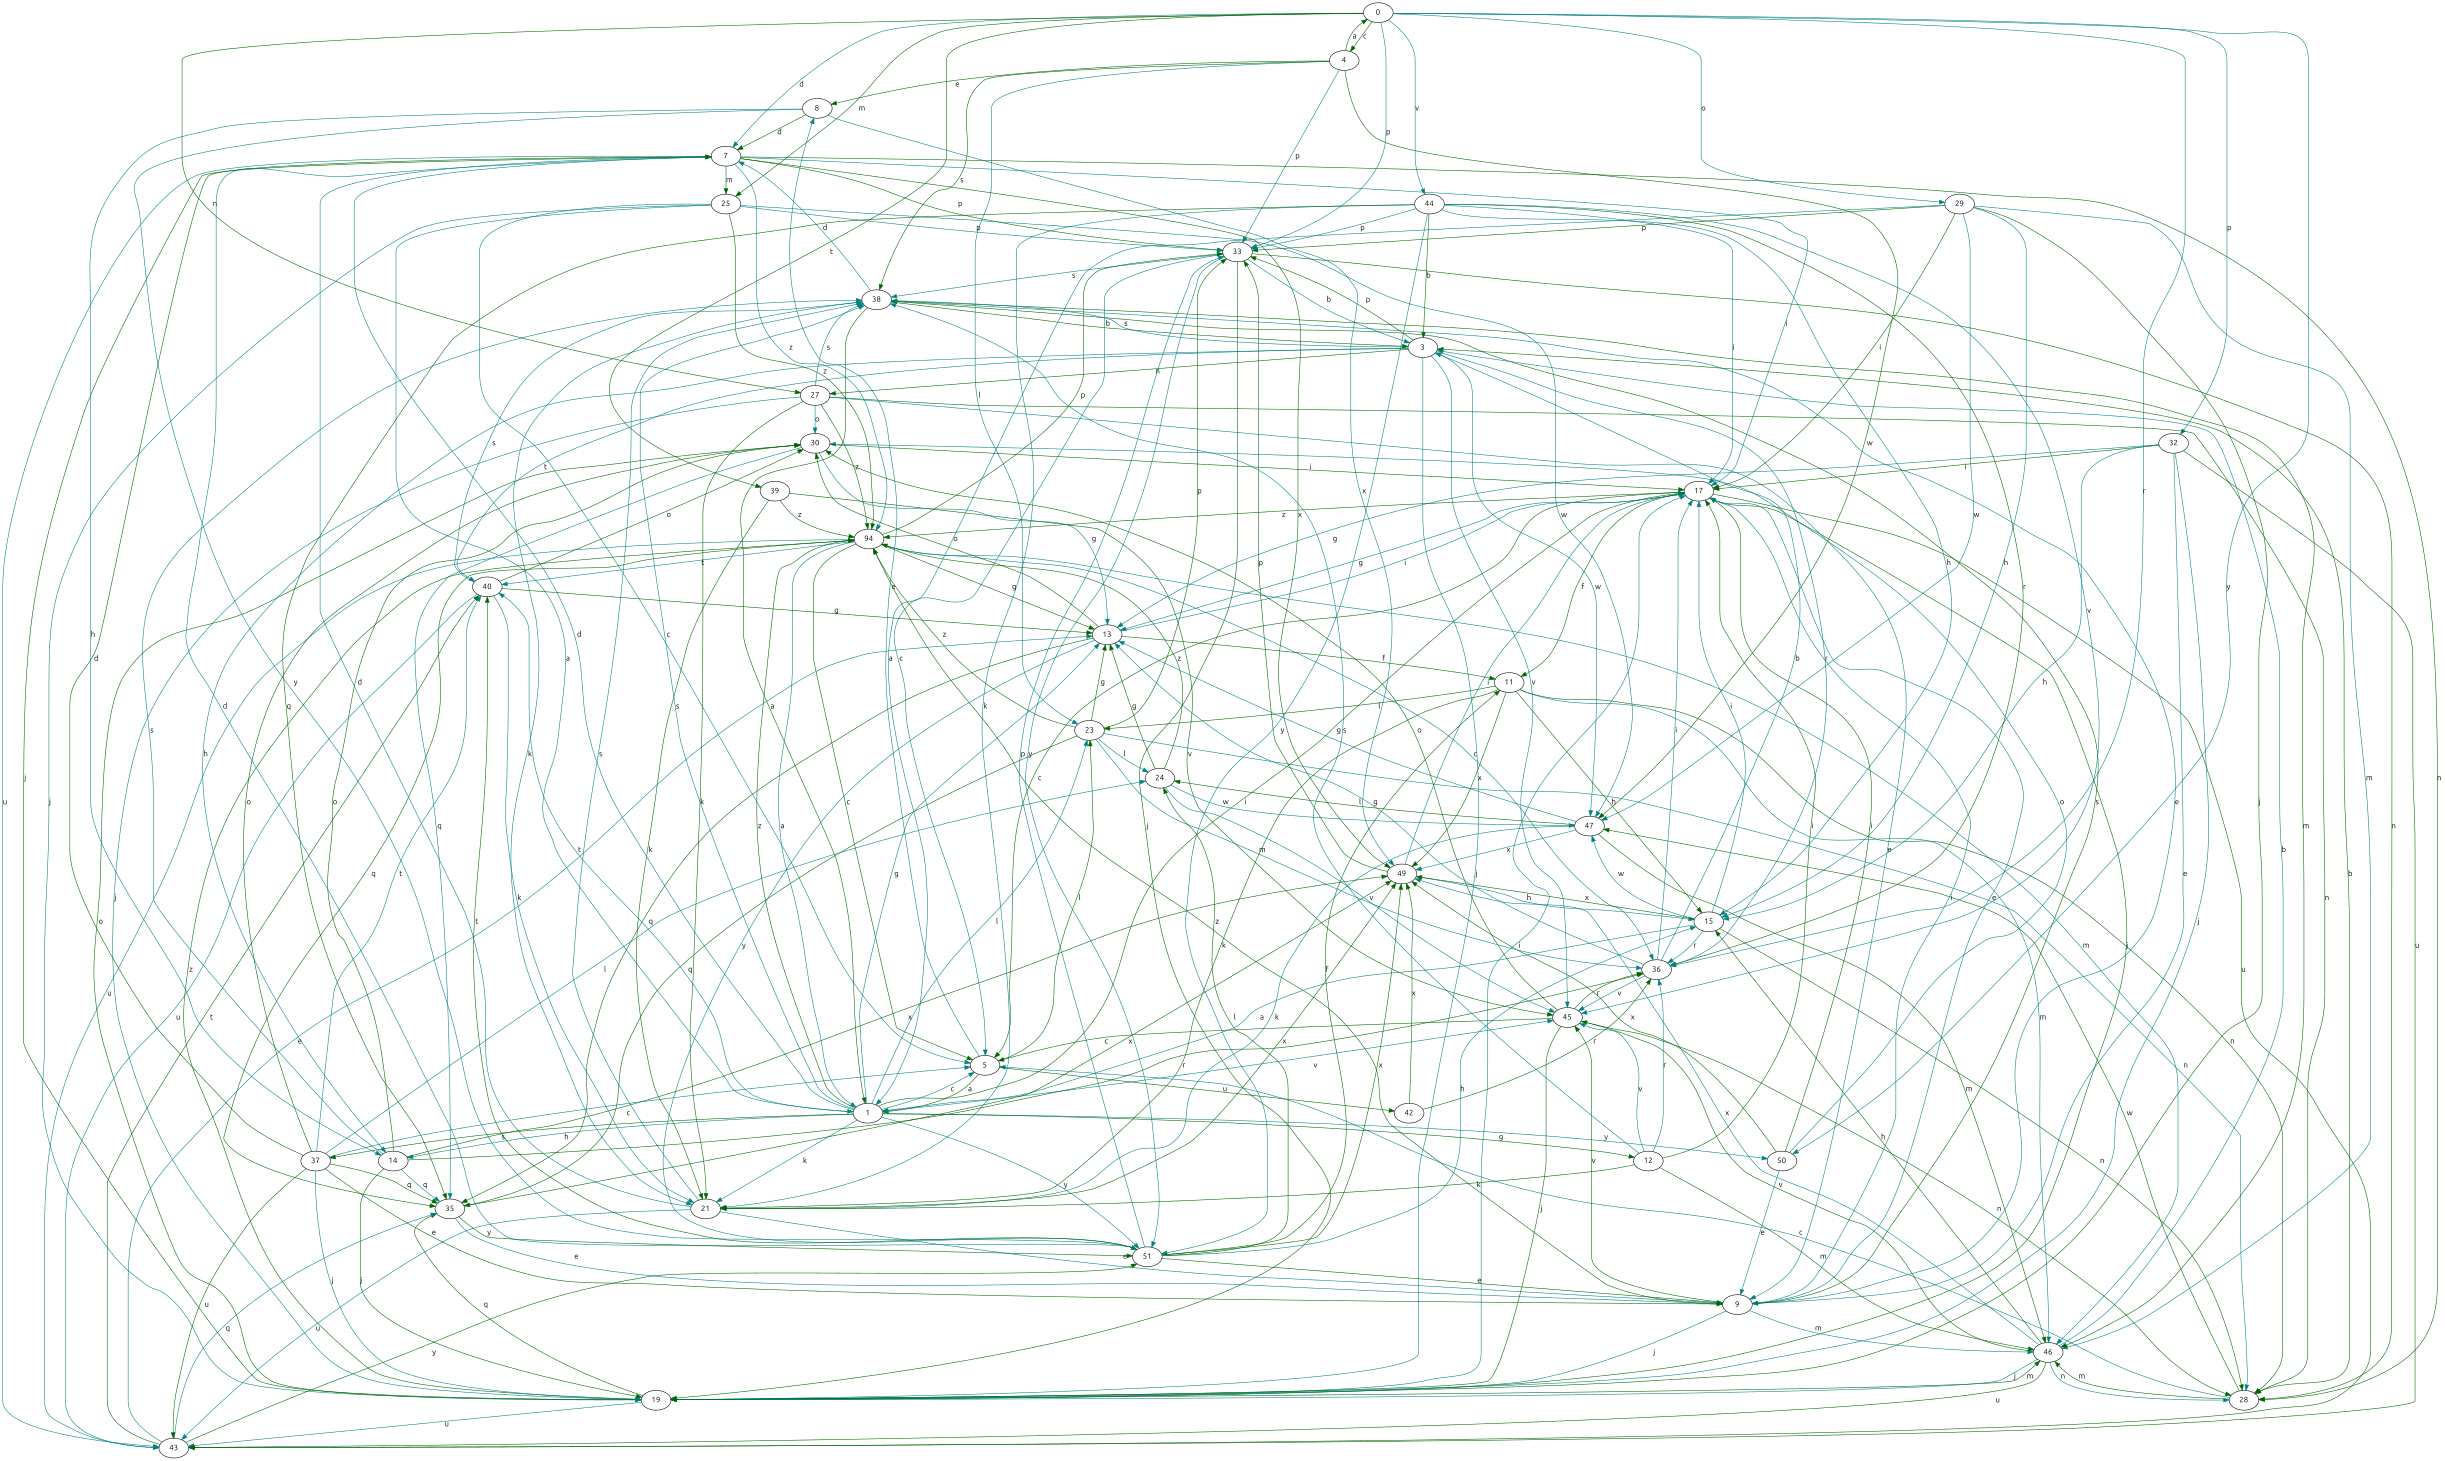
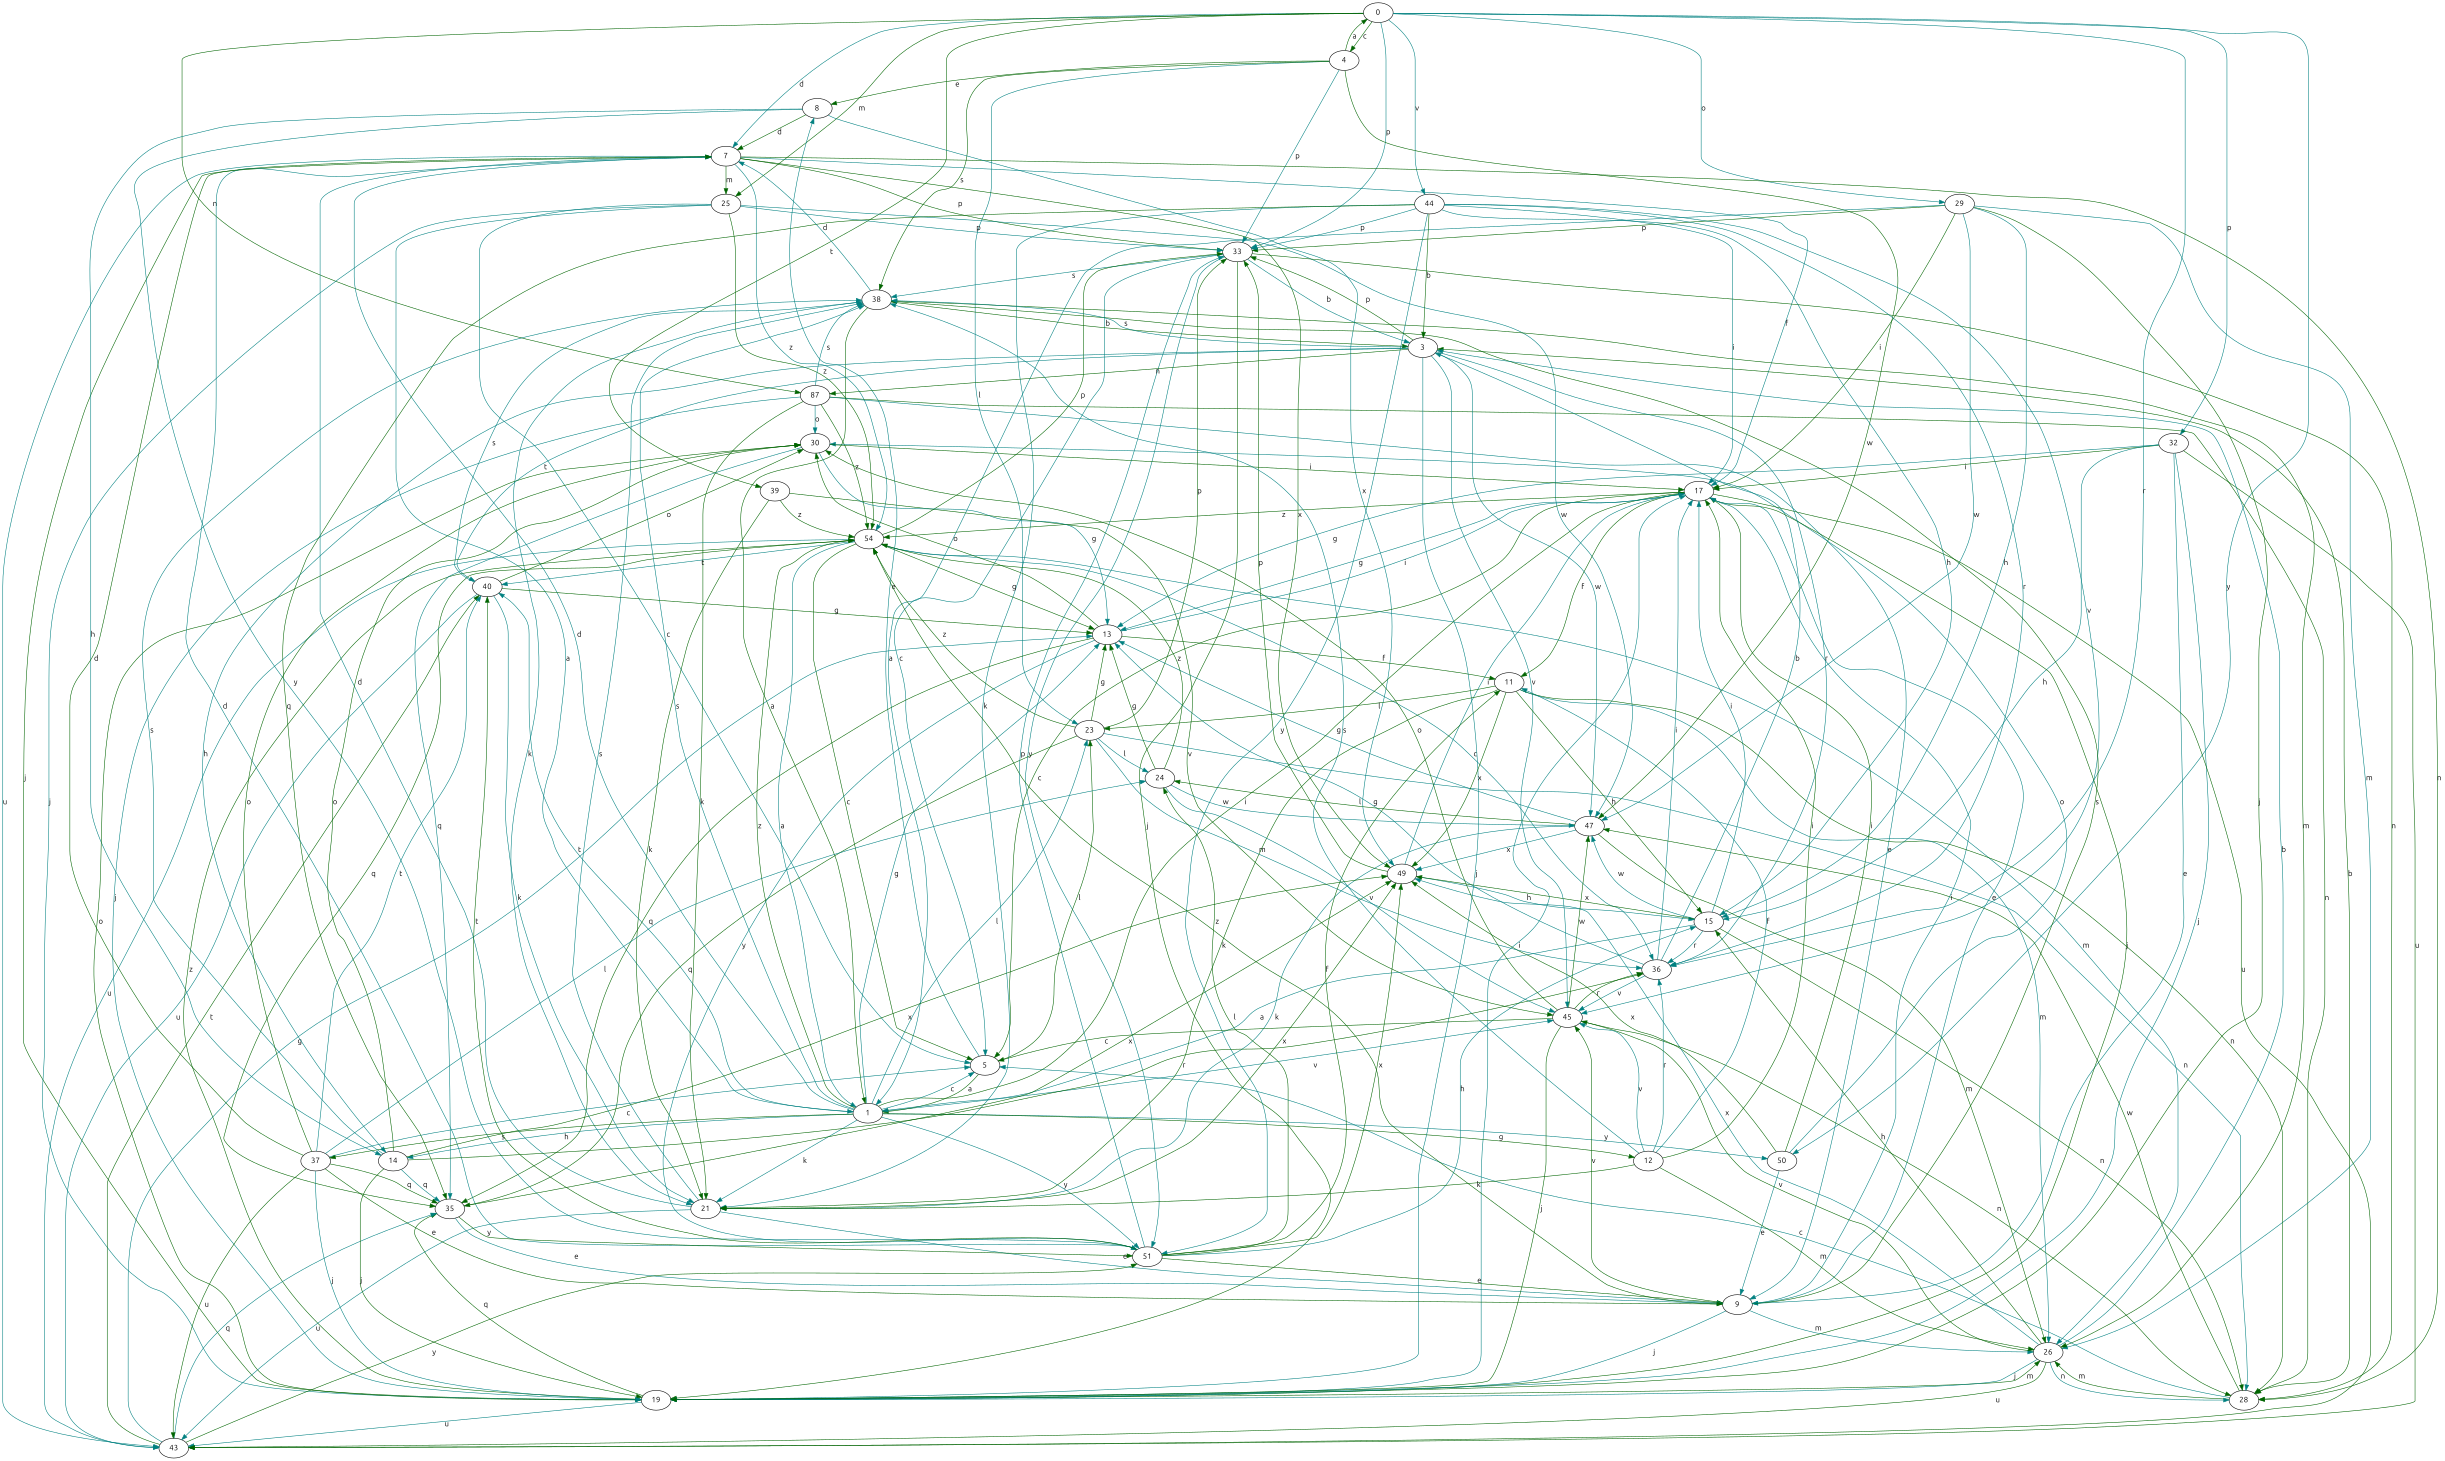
edge "7" -> "17": label "i" -> "f"
node "27": label "27" -> "87"
edge "44" -> "36": color darkgreen -> teal
edge "38" -> "9": removed, label "e"
node "94": label "94" -> "54"
edge "12" -> "11": added, label "f"
edge "45" -> "47": added, label "w"
edge "43" -> "13": label "e" -> "g"
node "42": removed
node "46": label "46" -> "26"
